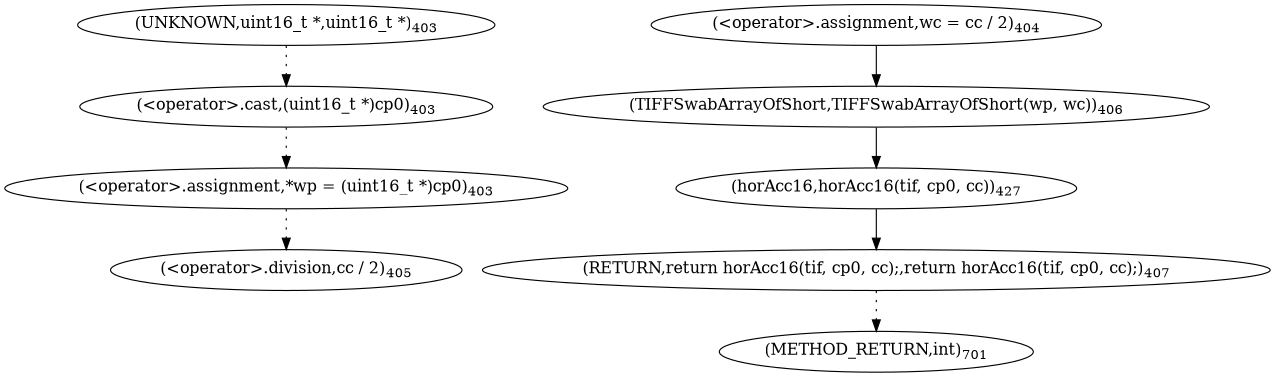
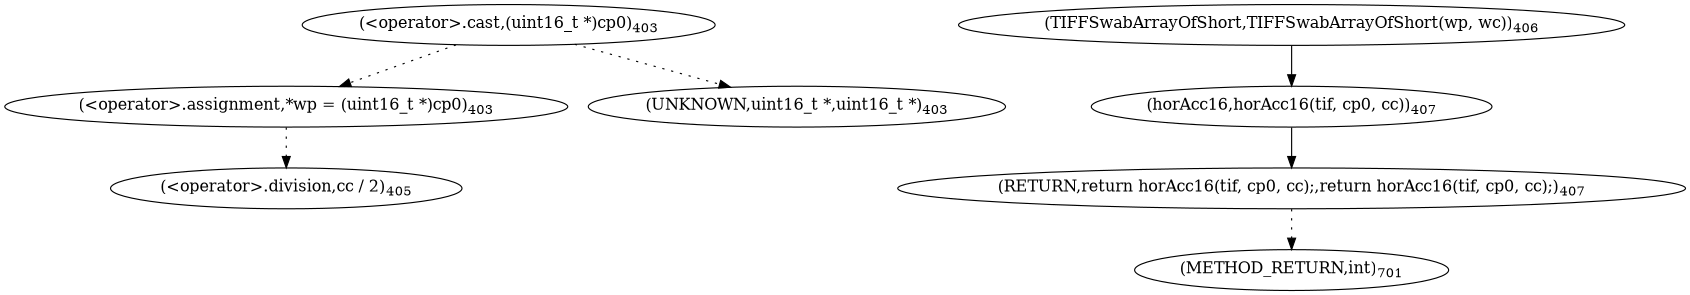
node "(<operator>.assignment,wc = cc / 2)": removed
edge "(UNKNOWN,uint16_t *,uint16_t *)" -> "(<operator>.cast,(uint16_t *)cp0)": reversed
node "(horAcc16,horAcc16(tif, cp0, cc))": text "427" -> "407"
